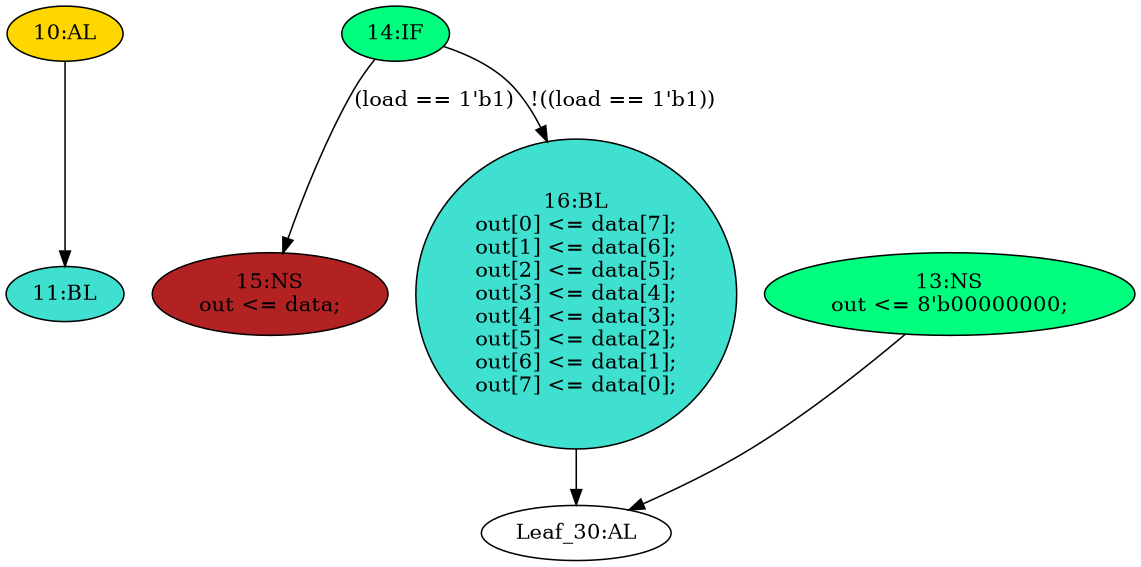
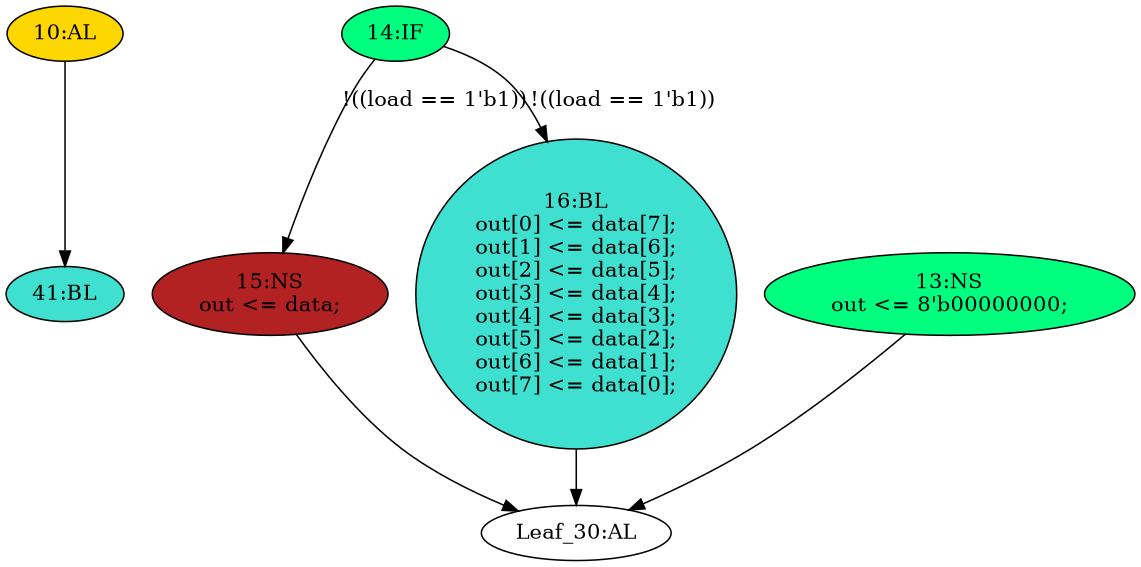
edge "14:IF" -> "15:NS out <= data;": label "(load == 1'b1)" -> "!((load == 1'b1))"
node "11:BL": label "11:BL" -> "41:BL"
edge "15:NS out <= data;" -> "Leaf_30:AL": added
